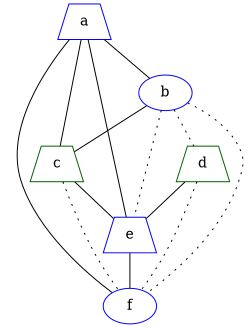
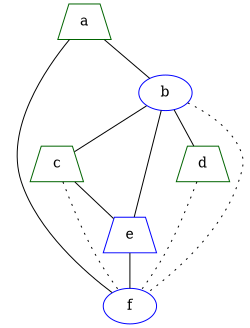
node "a": color blue -> darkgreen
edge "a" -- "c": removed
edge "a" -- "e": removed
edge "b" -- "d": style dotted -> solid
edge "b" -- "e": style dotted -> solid
edge "d" -- "e": removed
